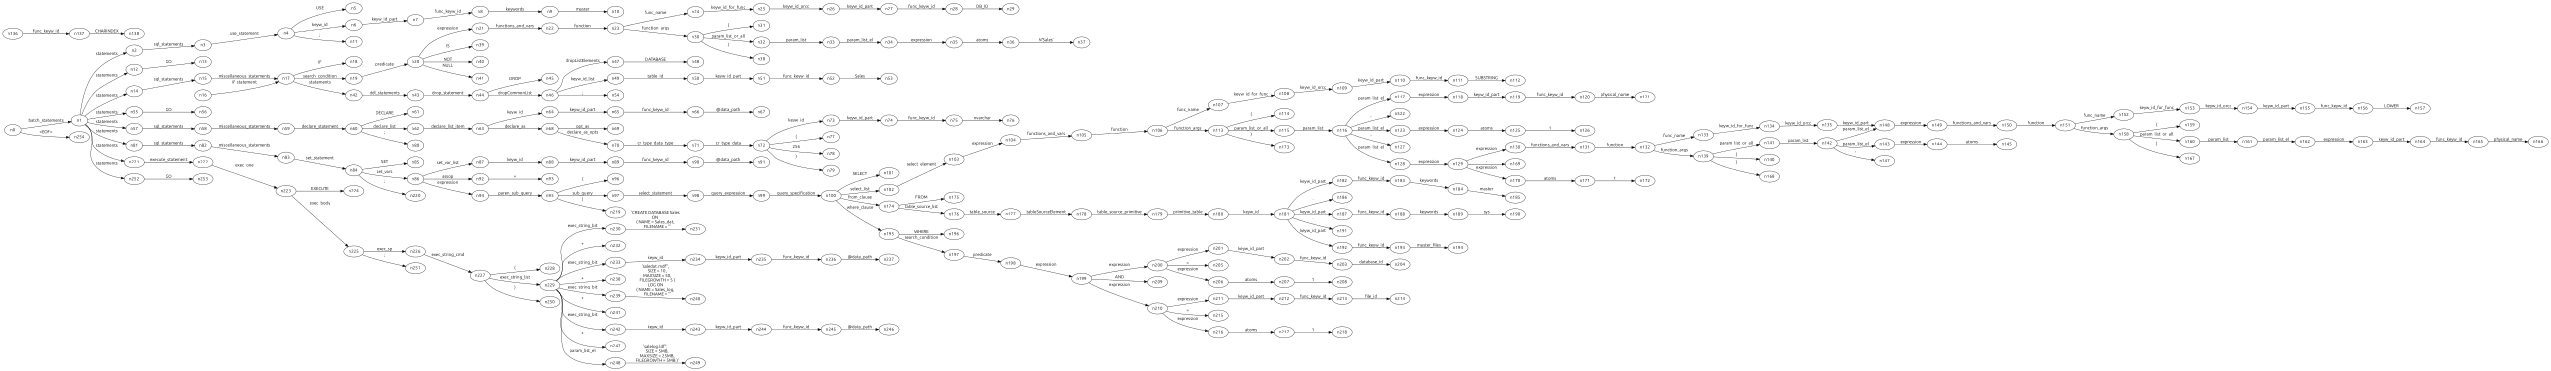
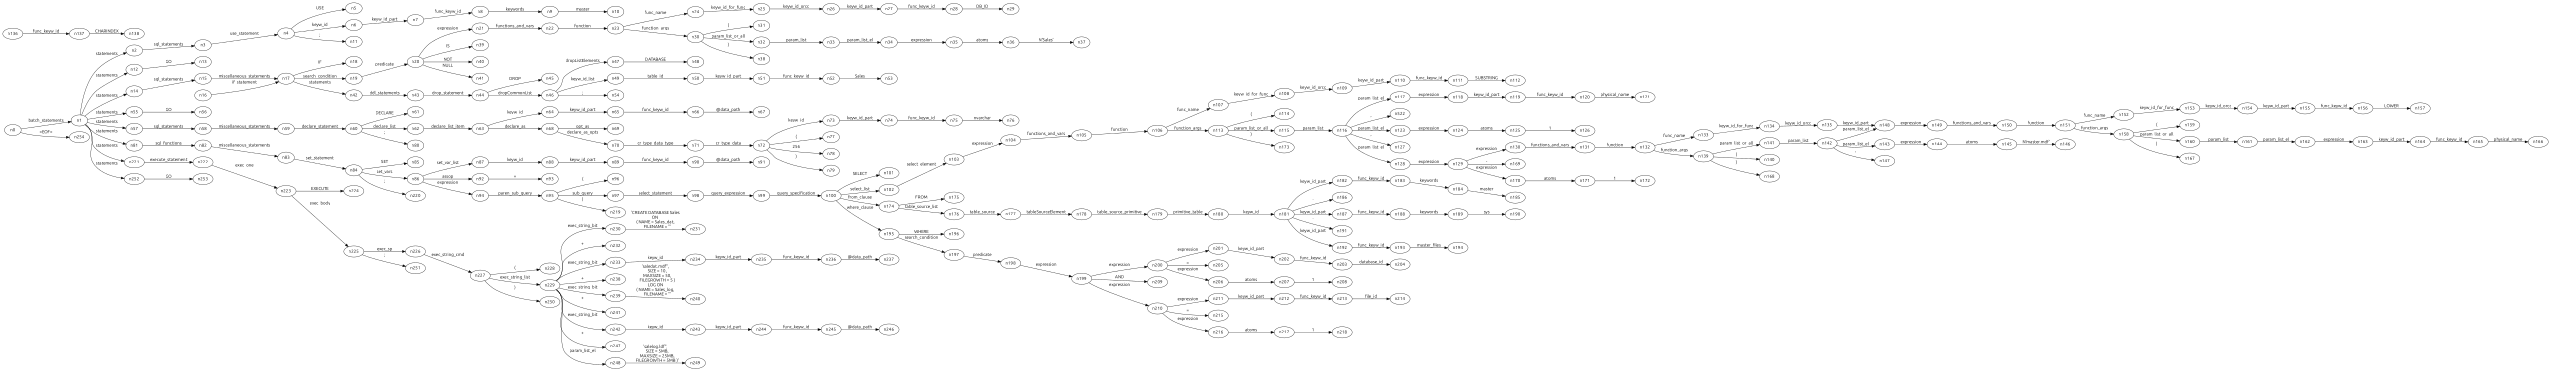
edge "n81" -> "n82": label "sql_statements" -> "sql_functions"
node "n146": added
